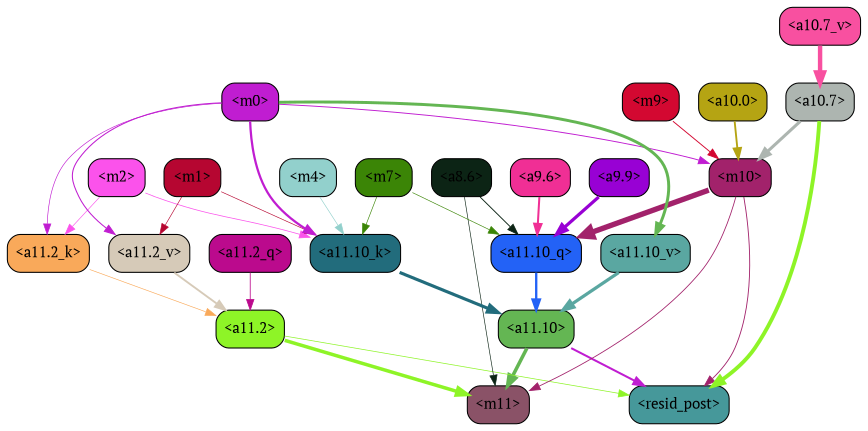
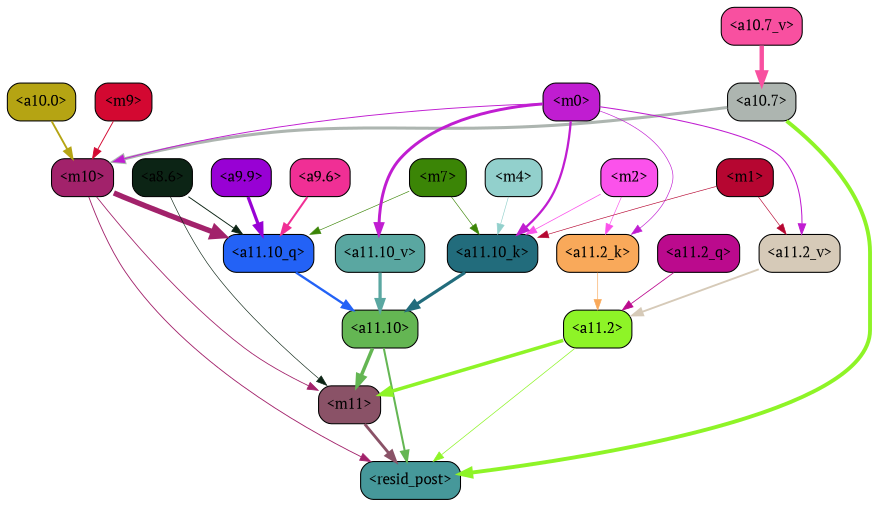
edge "<m0>" -> "<a11.10_v>": color #64b653 -> #c01dd1
edge "<a11.10>" -> "<resid_post>": color #c01dd1 -> #64b653
edge "<m11>" -> "<resid_post>": added
